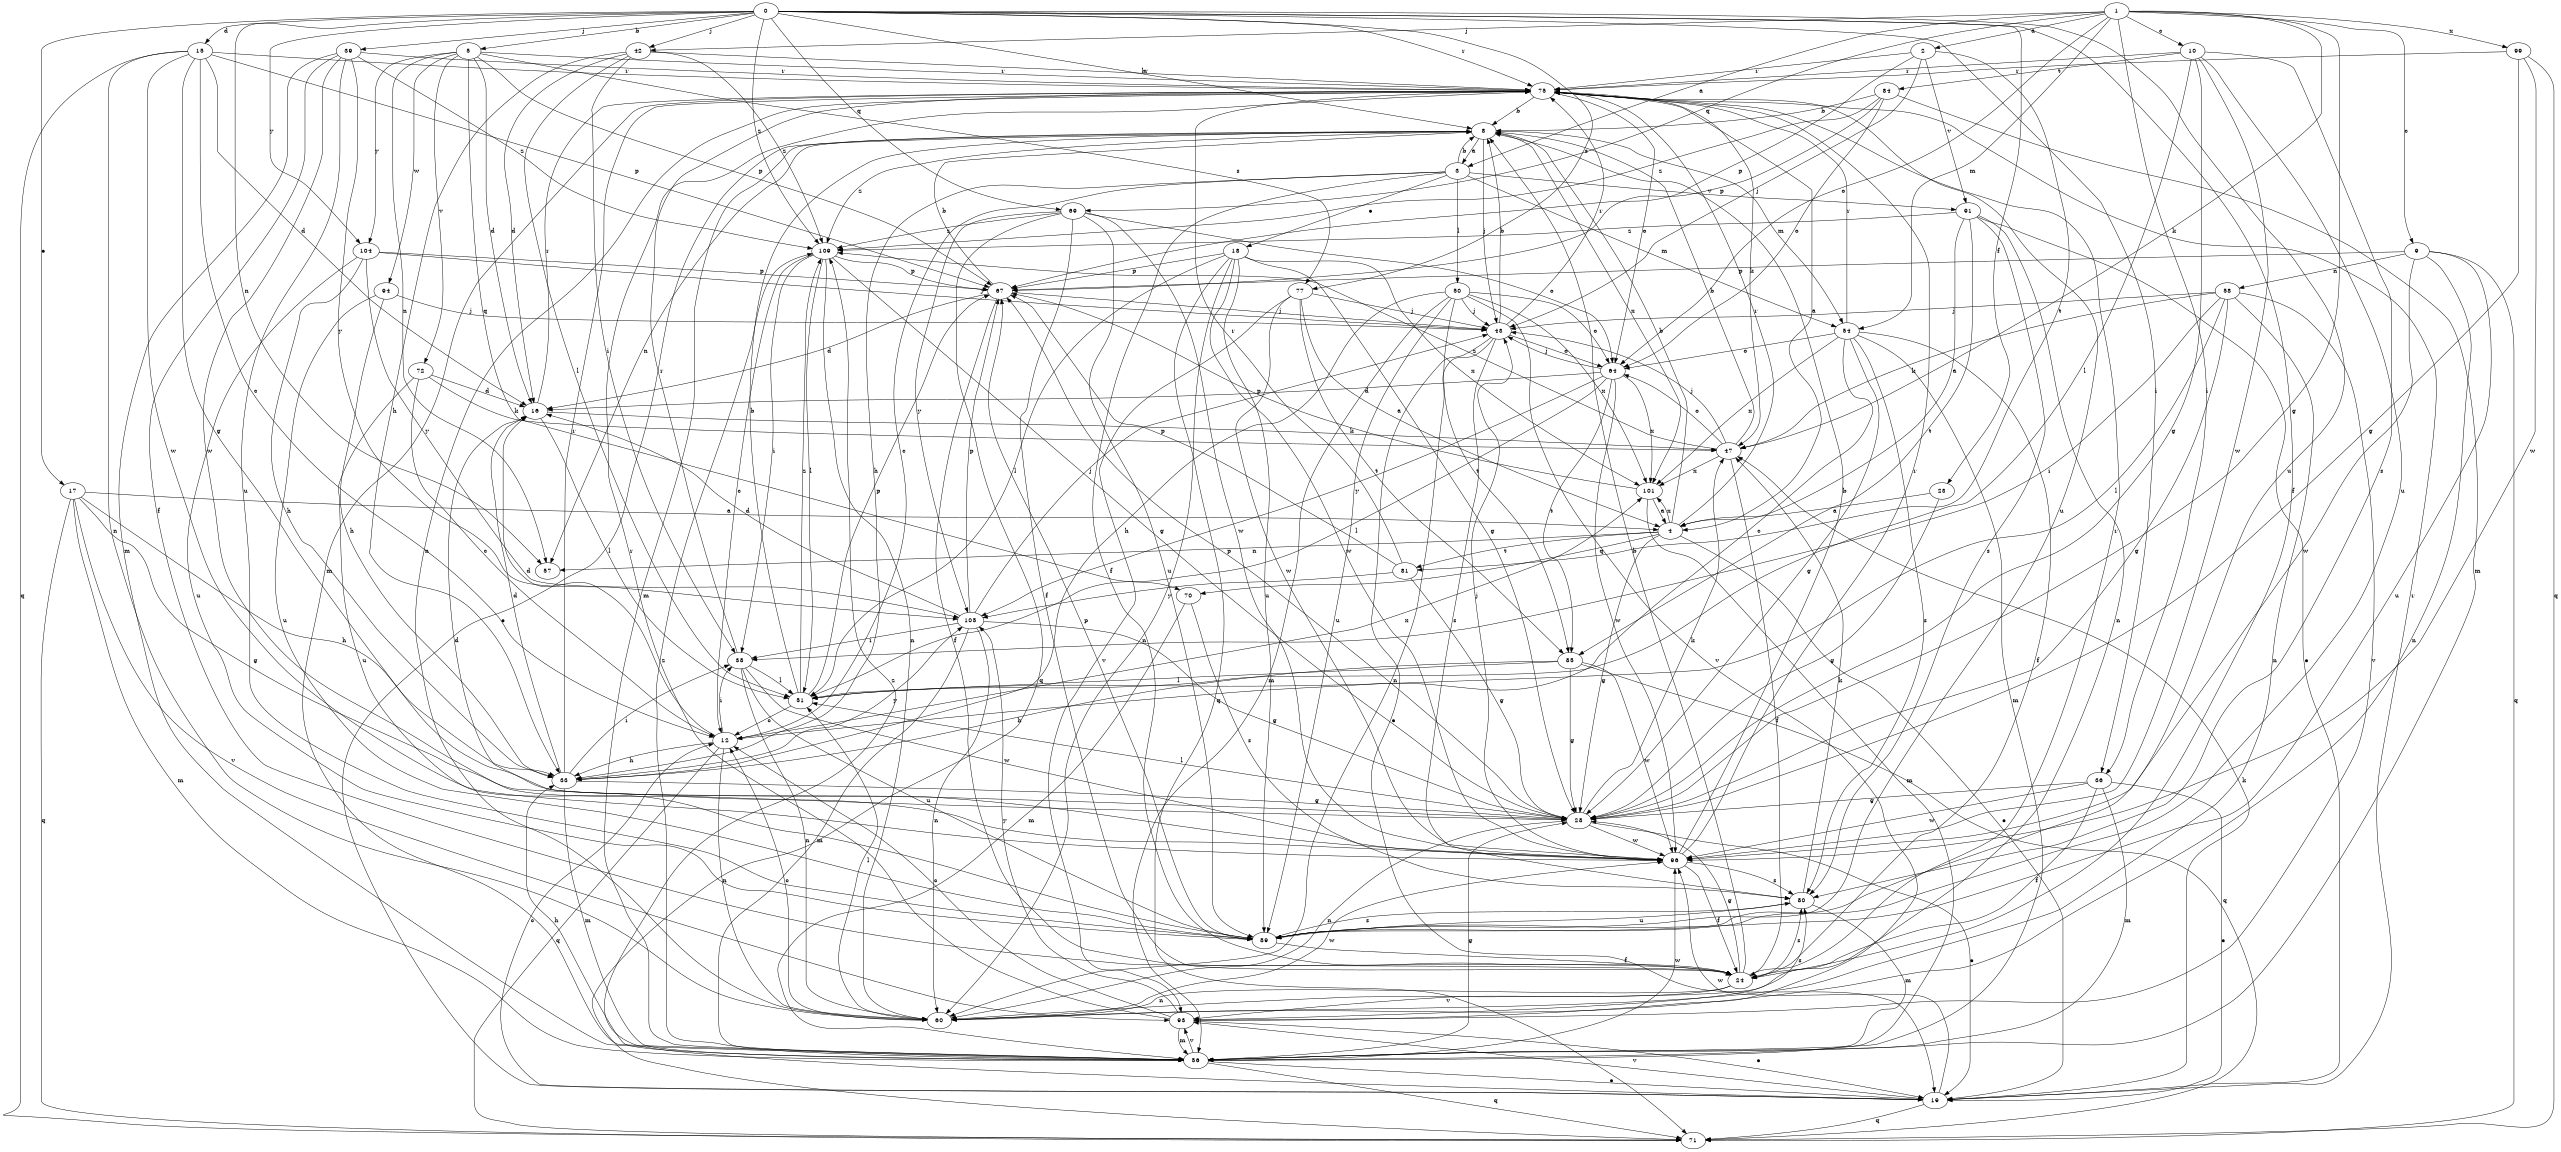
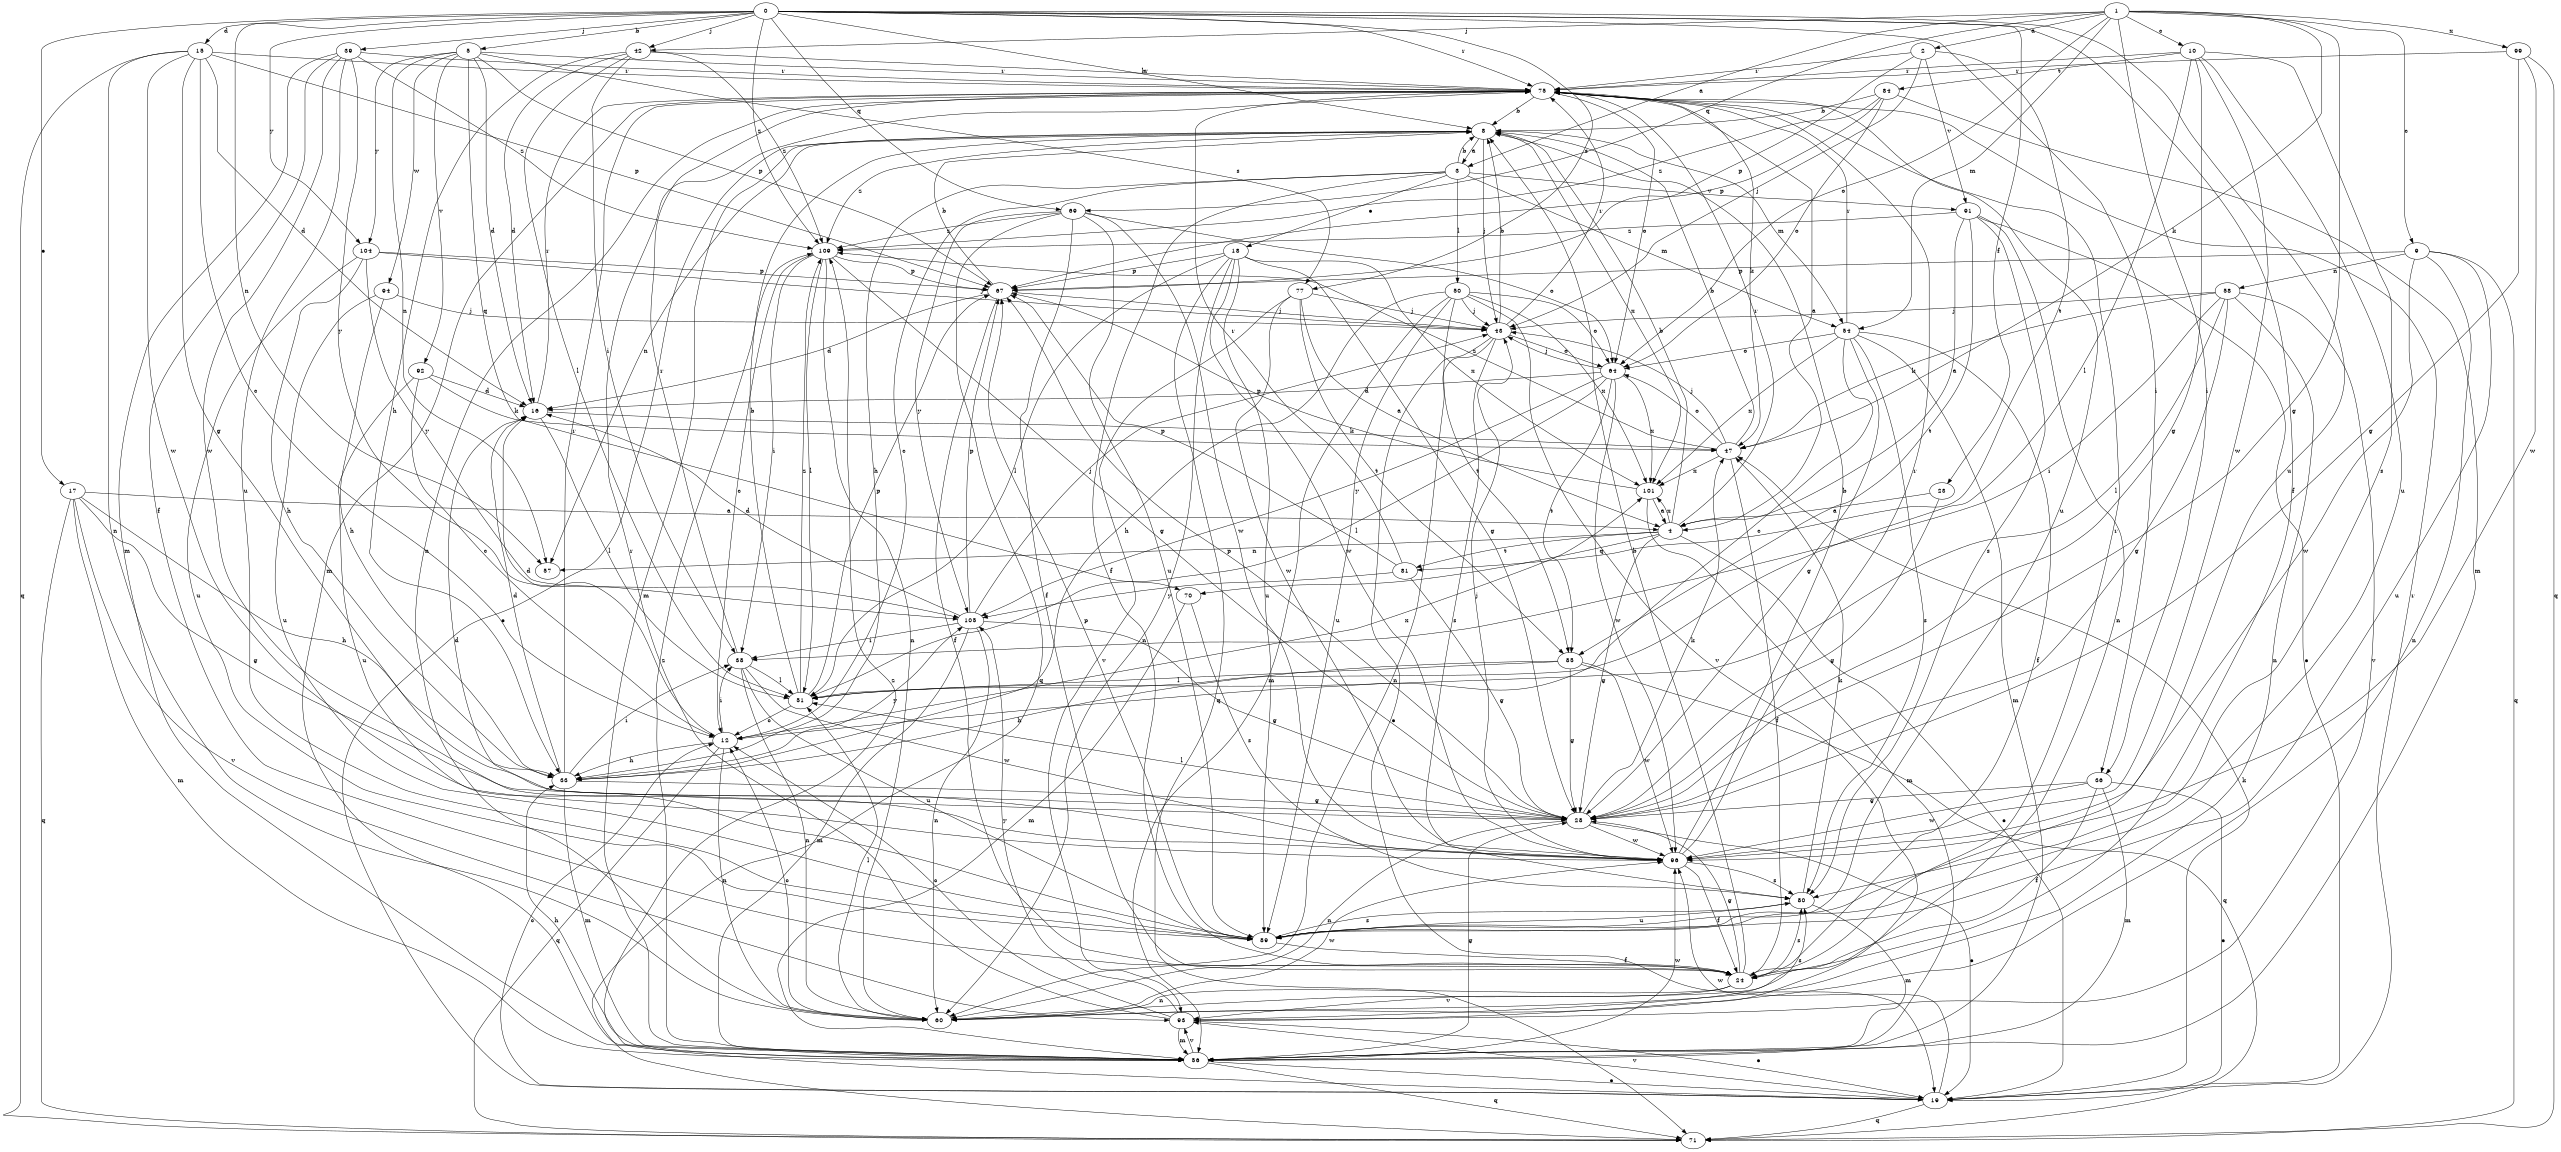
node "72": label "72" -> "92"
